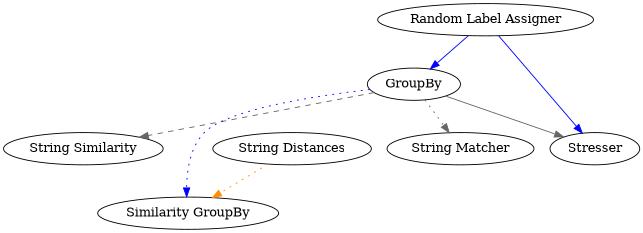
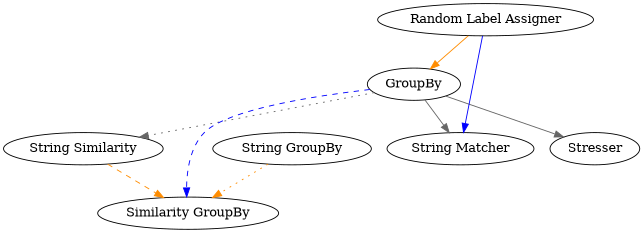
edge "Random Label Assigner" -> "GroupBy": color blue -> darkorange
edge "Random Label Assigner" -> "Stresser": now "Random Label Assigner" -> "String Matcher"
edge "GroupBy" -> "Similarity GroupBy": style dotted -> dashed
edge "GroupBy" -> "String Matcher": style dotted -> solid
edge "GroupBy" -> "String Similarity": style dashed -> dotted
node "String Distances": label "String Distances" -> "String GroupBy"
edge "String Similarity" -> "Similarity GroupBy": added
